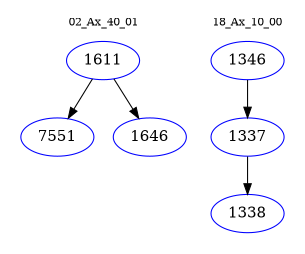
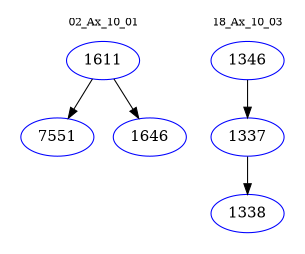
cluster "02_Ax_40_01": label "02_Ax_40_01" -> "02_Ax_10_01"
cluster "18_Ax_10_00": label "18_Ax_10_00" -> "18_Ax_10_03"
